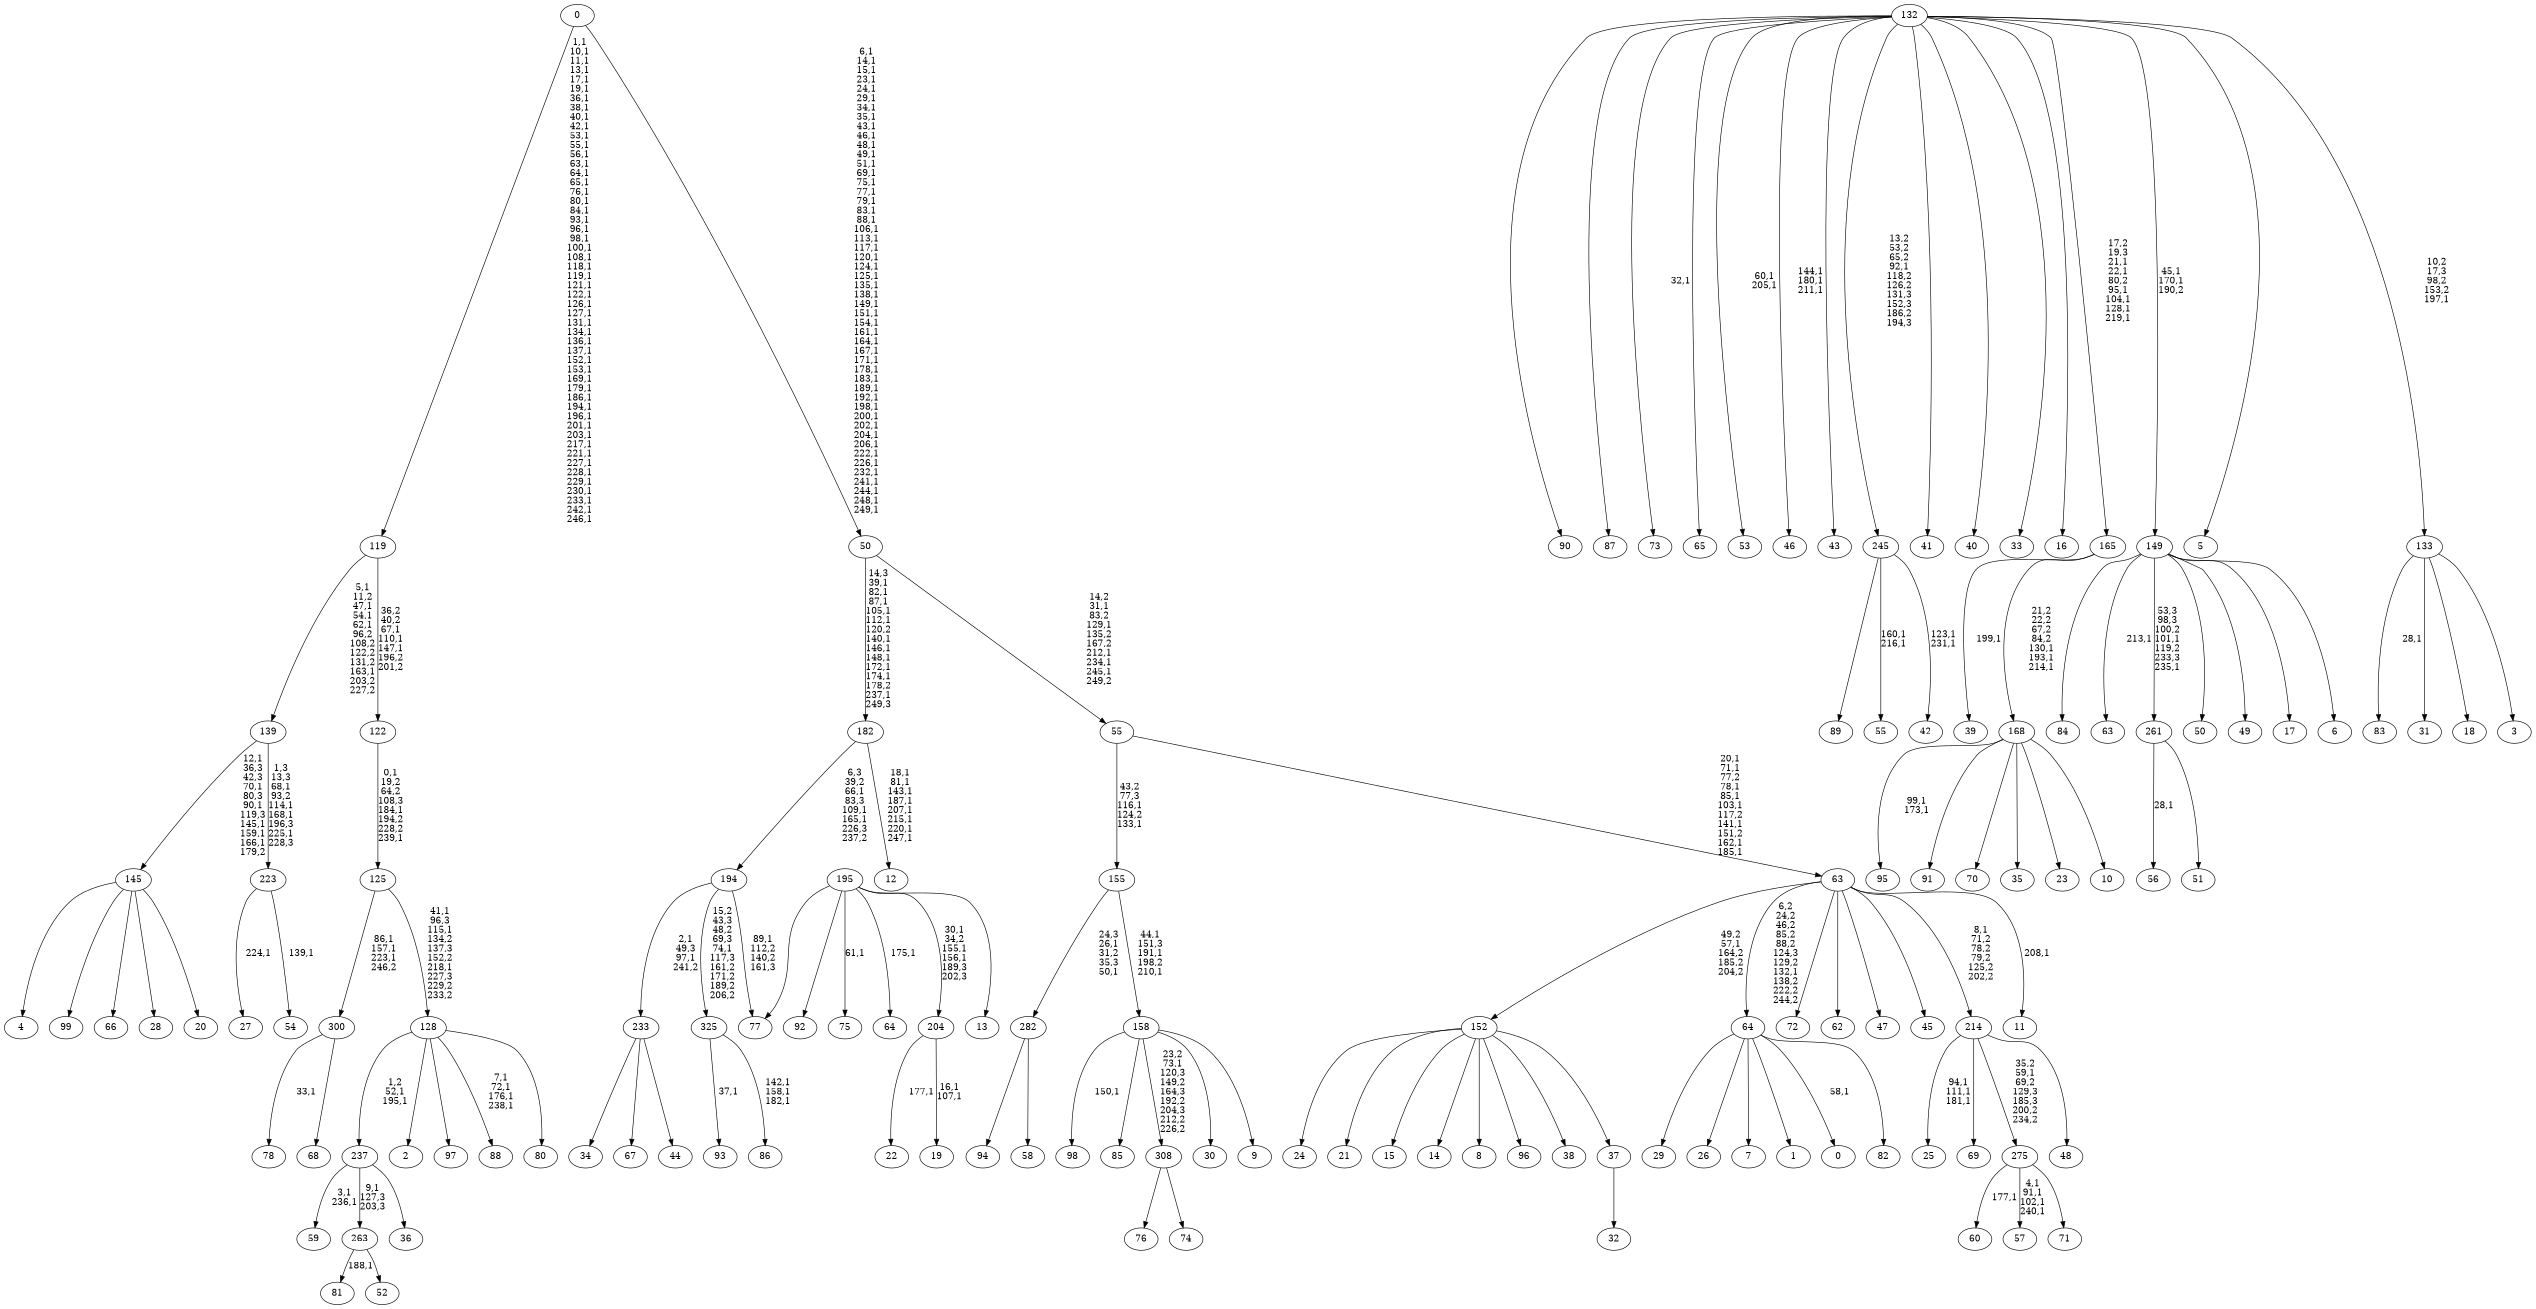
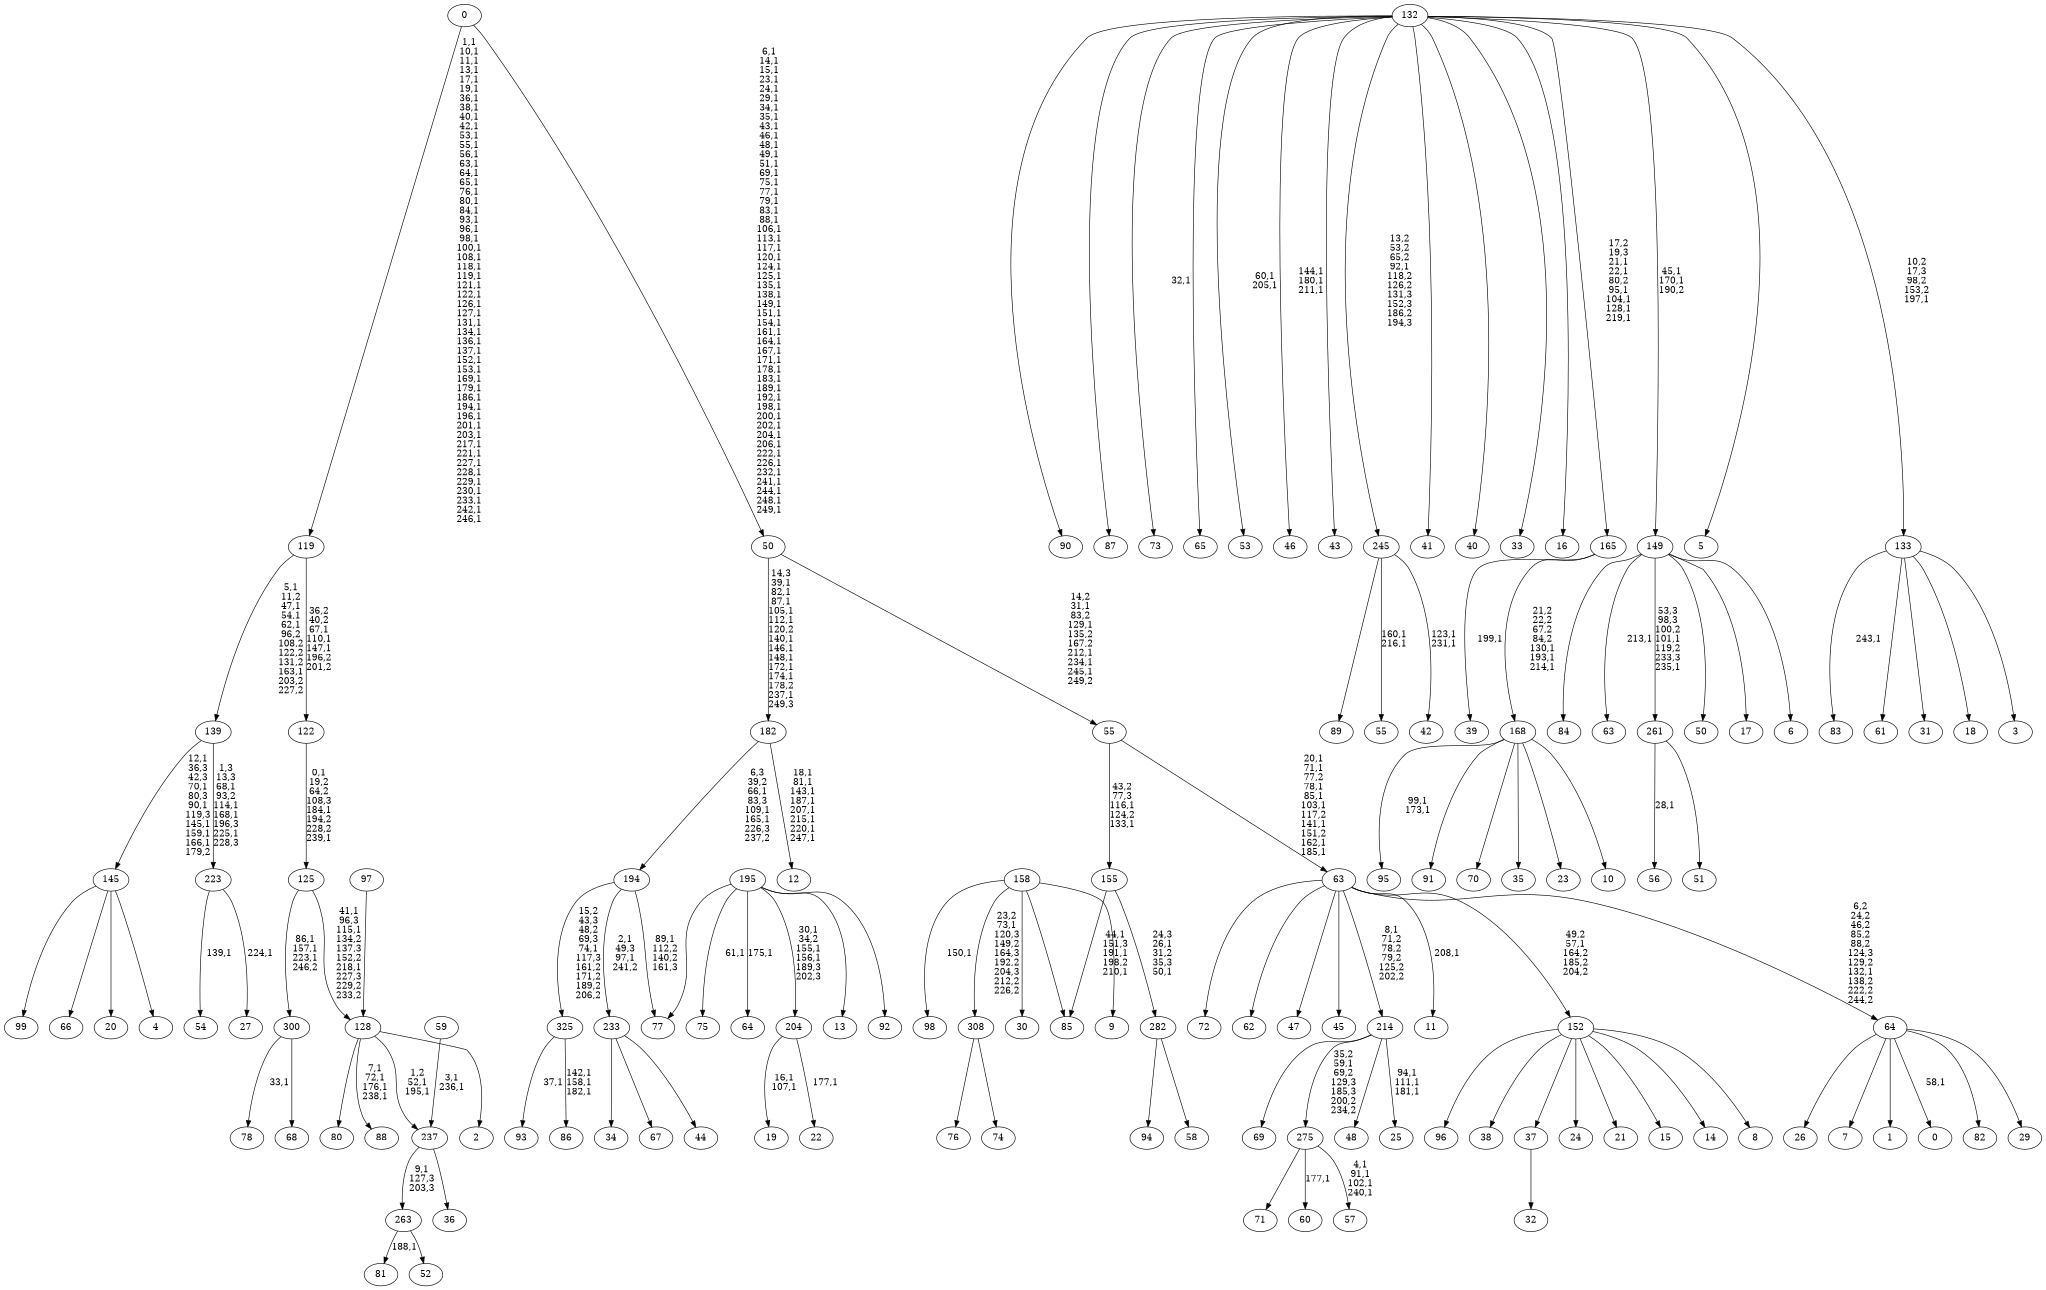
edge "133" -> "83": label "28,1" -> "243,1"
node "61": added
node "49": removed
edge "155" -> "158": now "155" -> "85"
node "28": removed
edge "128" -> "97": reversed
edge "237" -> "59": reversed
